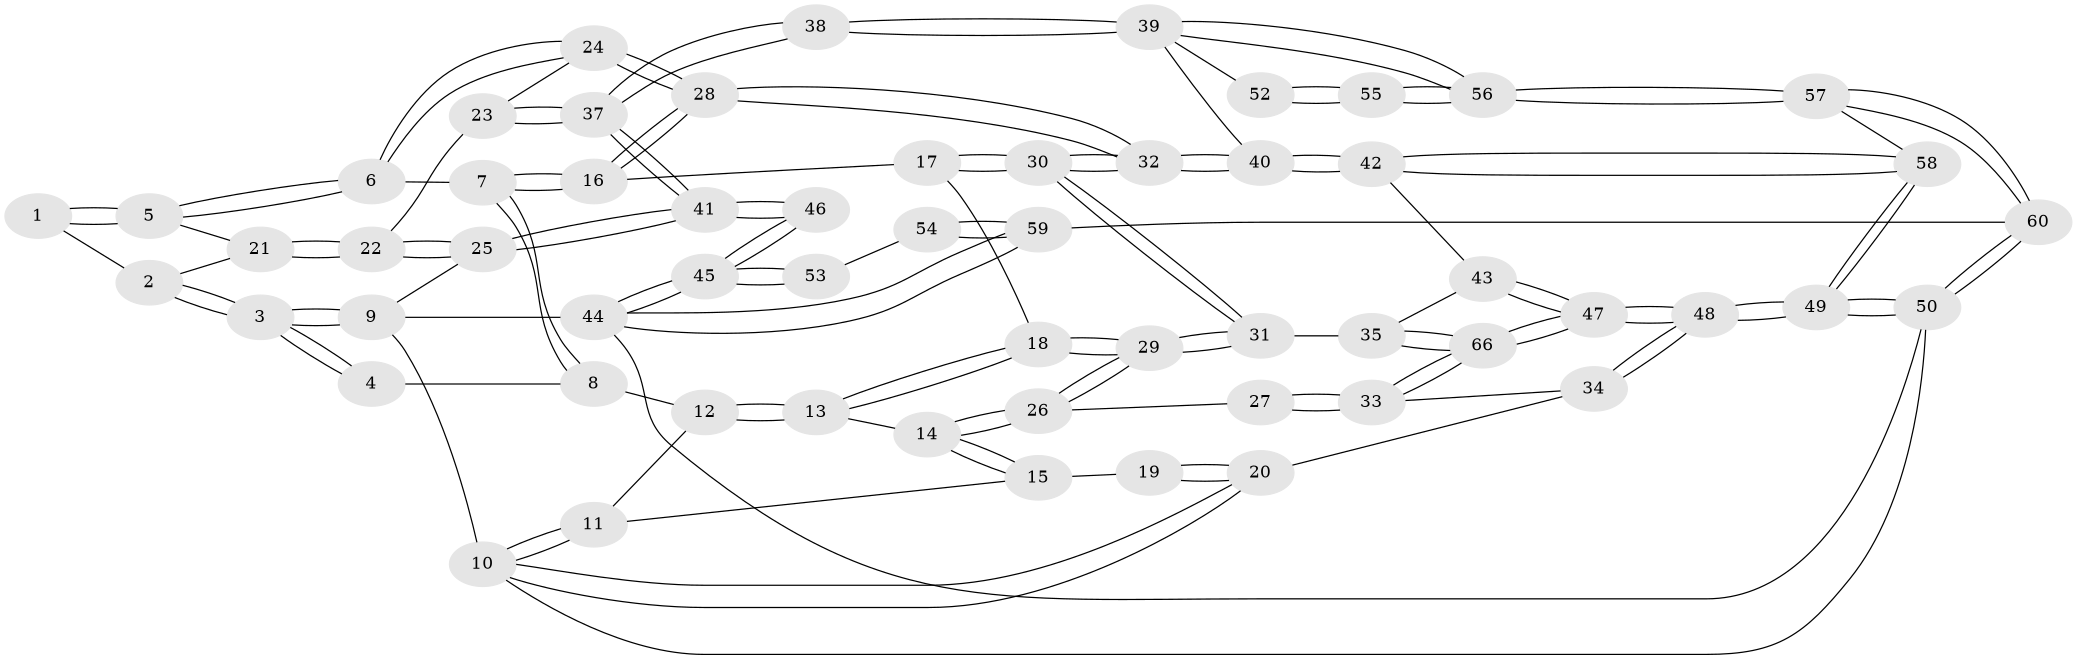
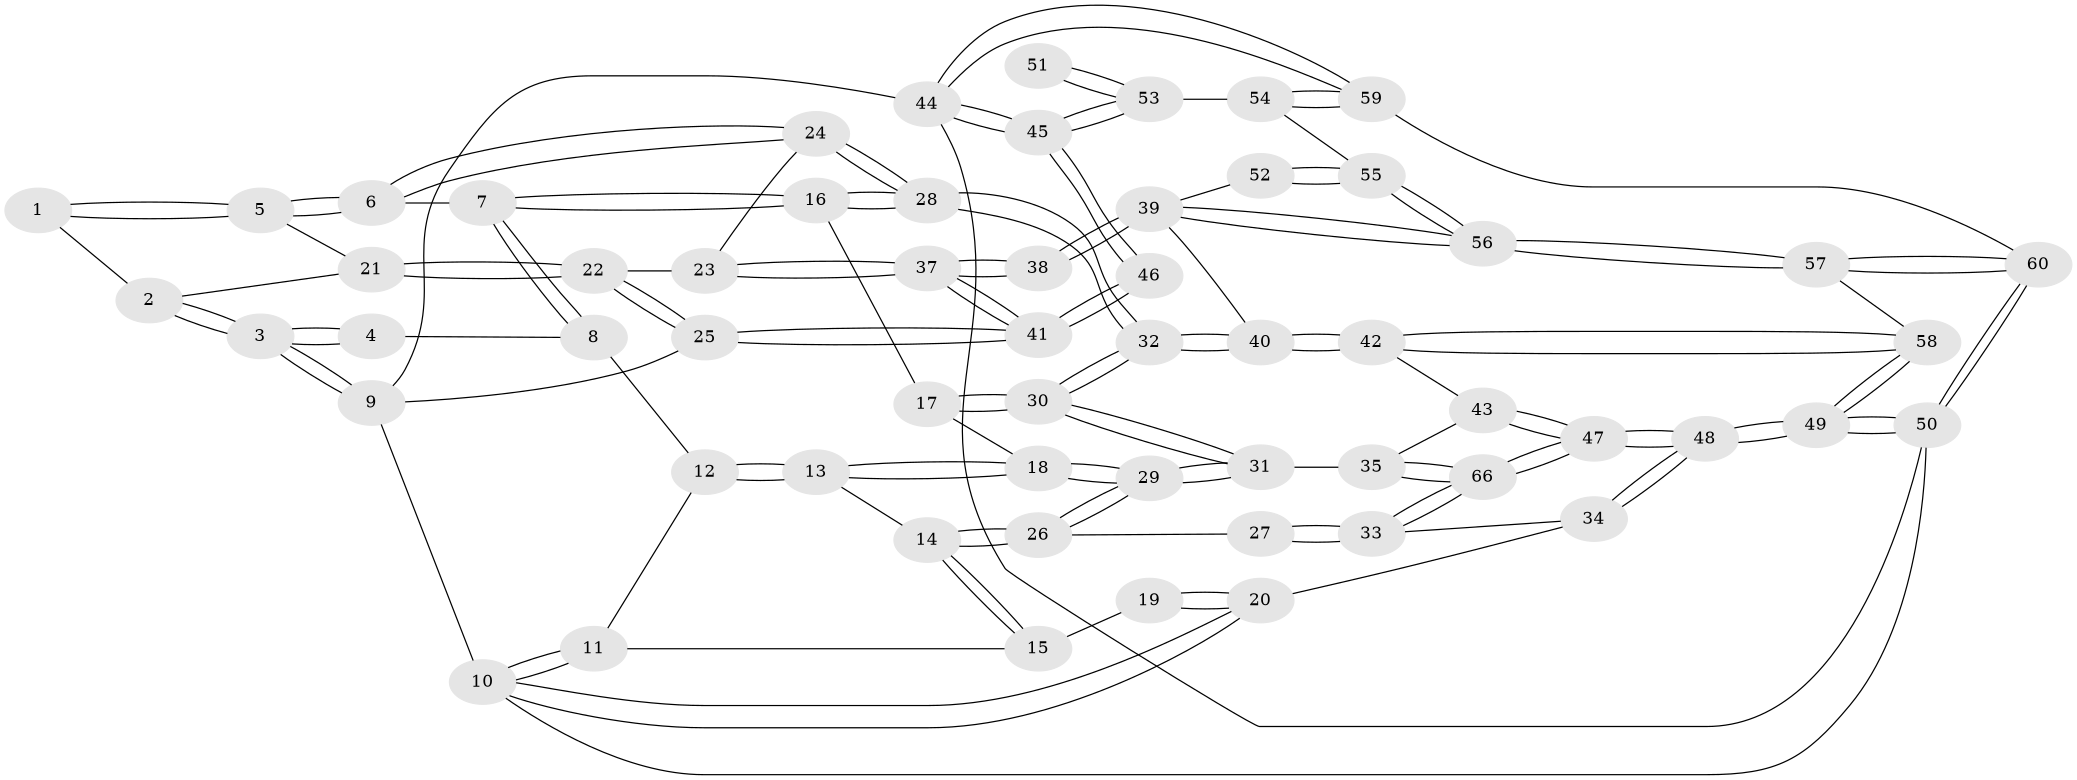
node "51": added
edge "54" -- "55": added
